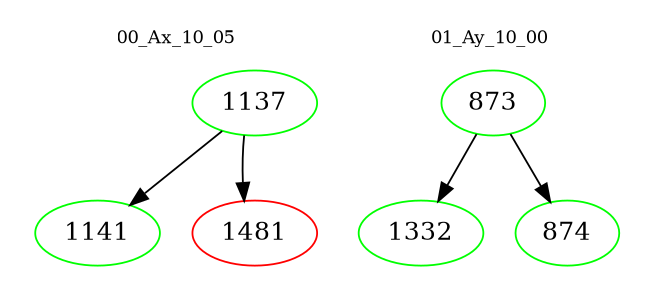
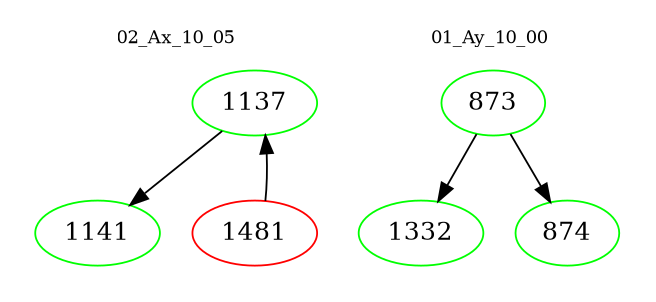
cluster "00_Ax_10_05": label "00_Ax_10_05" -> "02_Ax_10_05"
edge "1137" -> "1481": reversed
